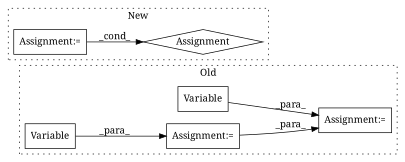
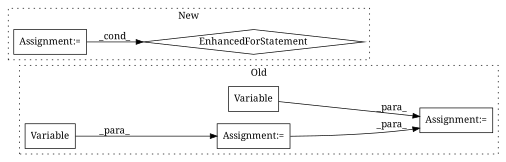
node "Assignment": label "Assignment" -> "EnhancedForStatement"
